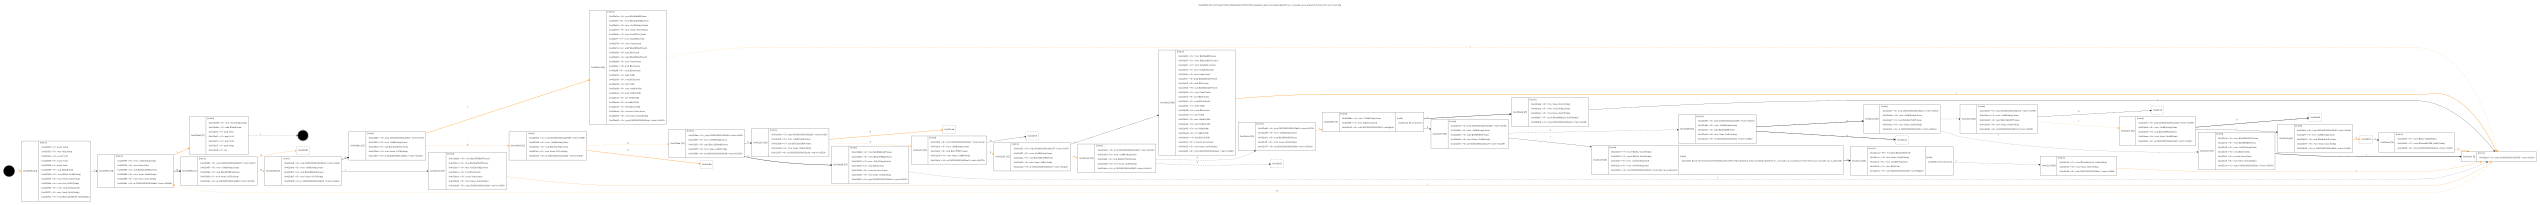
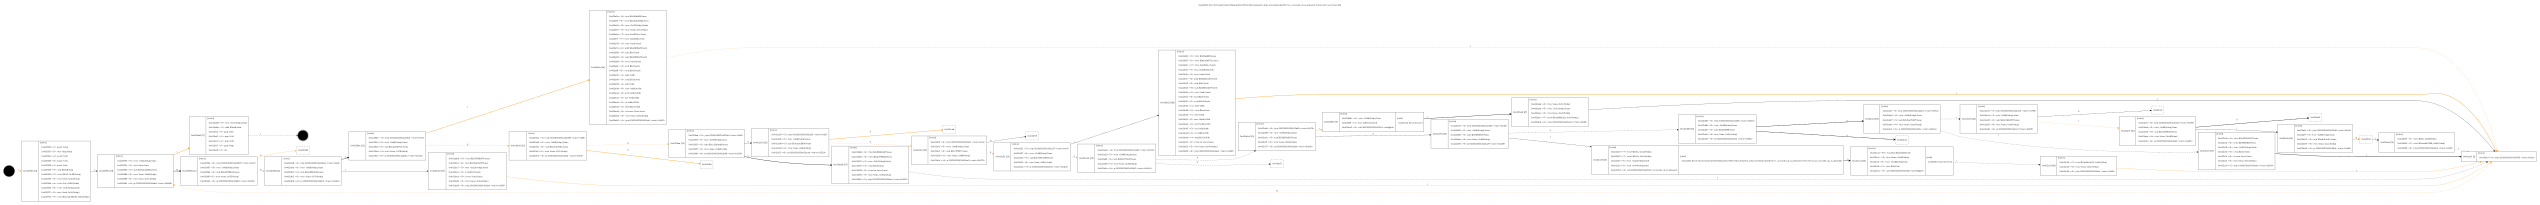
edge "0x402b9b [13]" -> "0x402a7d [25]": now "0x402a64 [25]" -> "0x402a7d [25]"
edge "0x402def [19]" -> "0x402ee1 [5]": style bold -> solid
